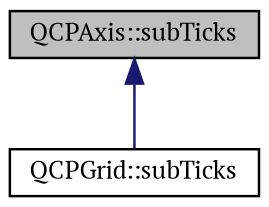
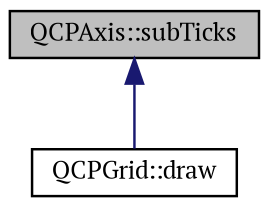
node "QCPGrid::subTicks": label "QCPGrid::subTicks" -> "QCPGrid::draw"
